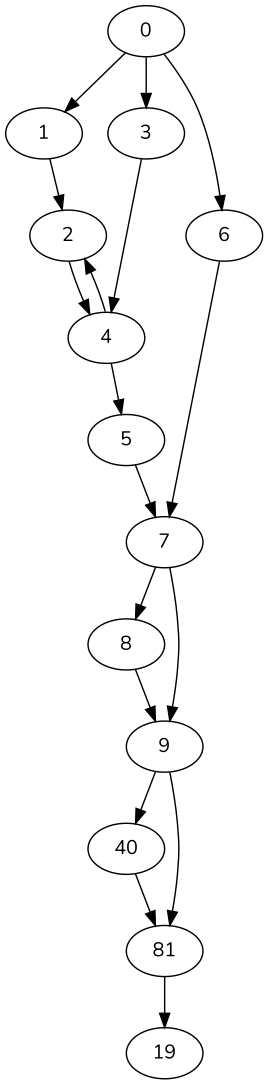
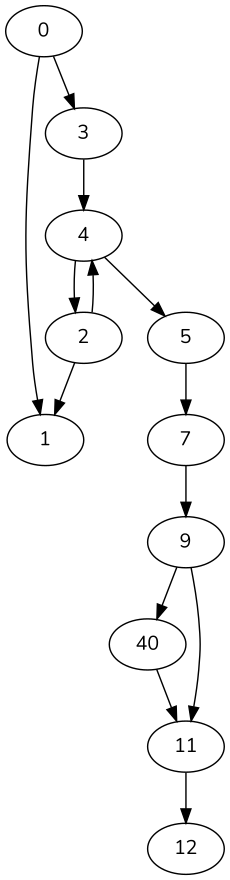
edge "1" -> "2": reversed
node "6": removed
node "8": removed
node "81": label "81" -> "11"
node "19": label "19" -> "12"
